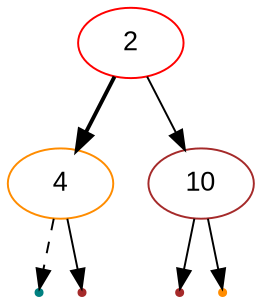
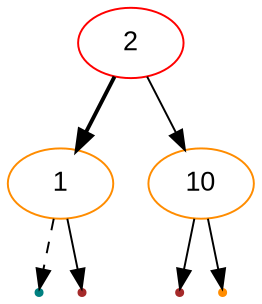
node "4": label "4" -> "1"
node "10": color brown -> darkorange
